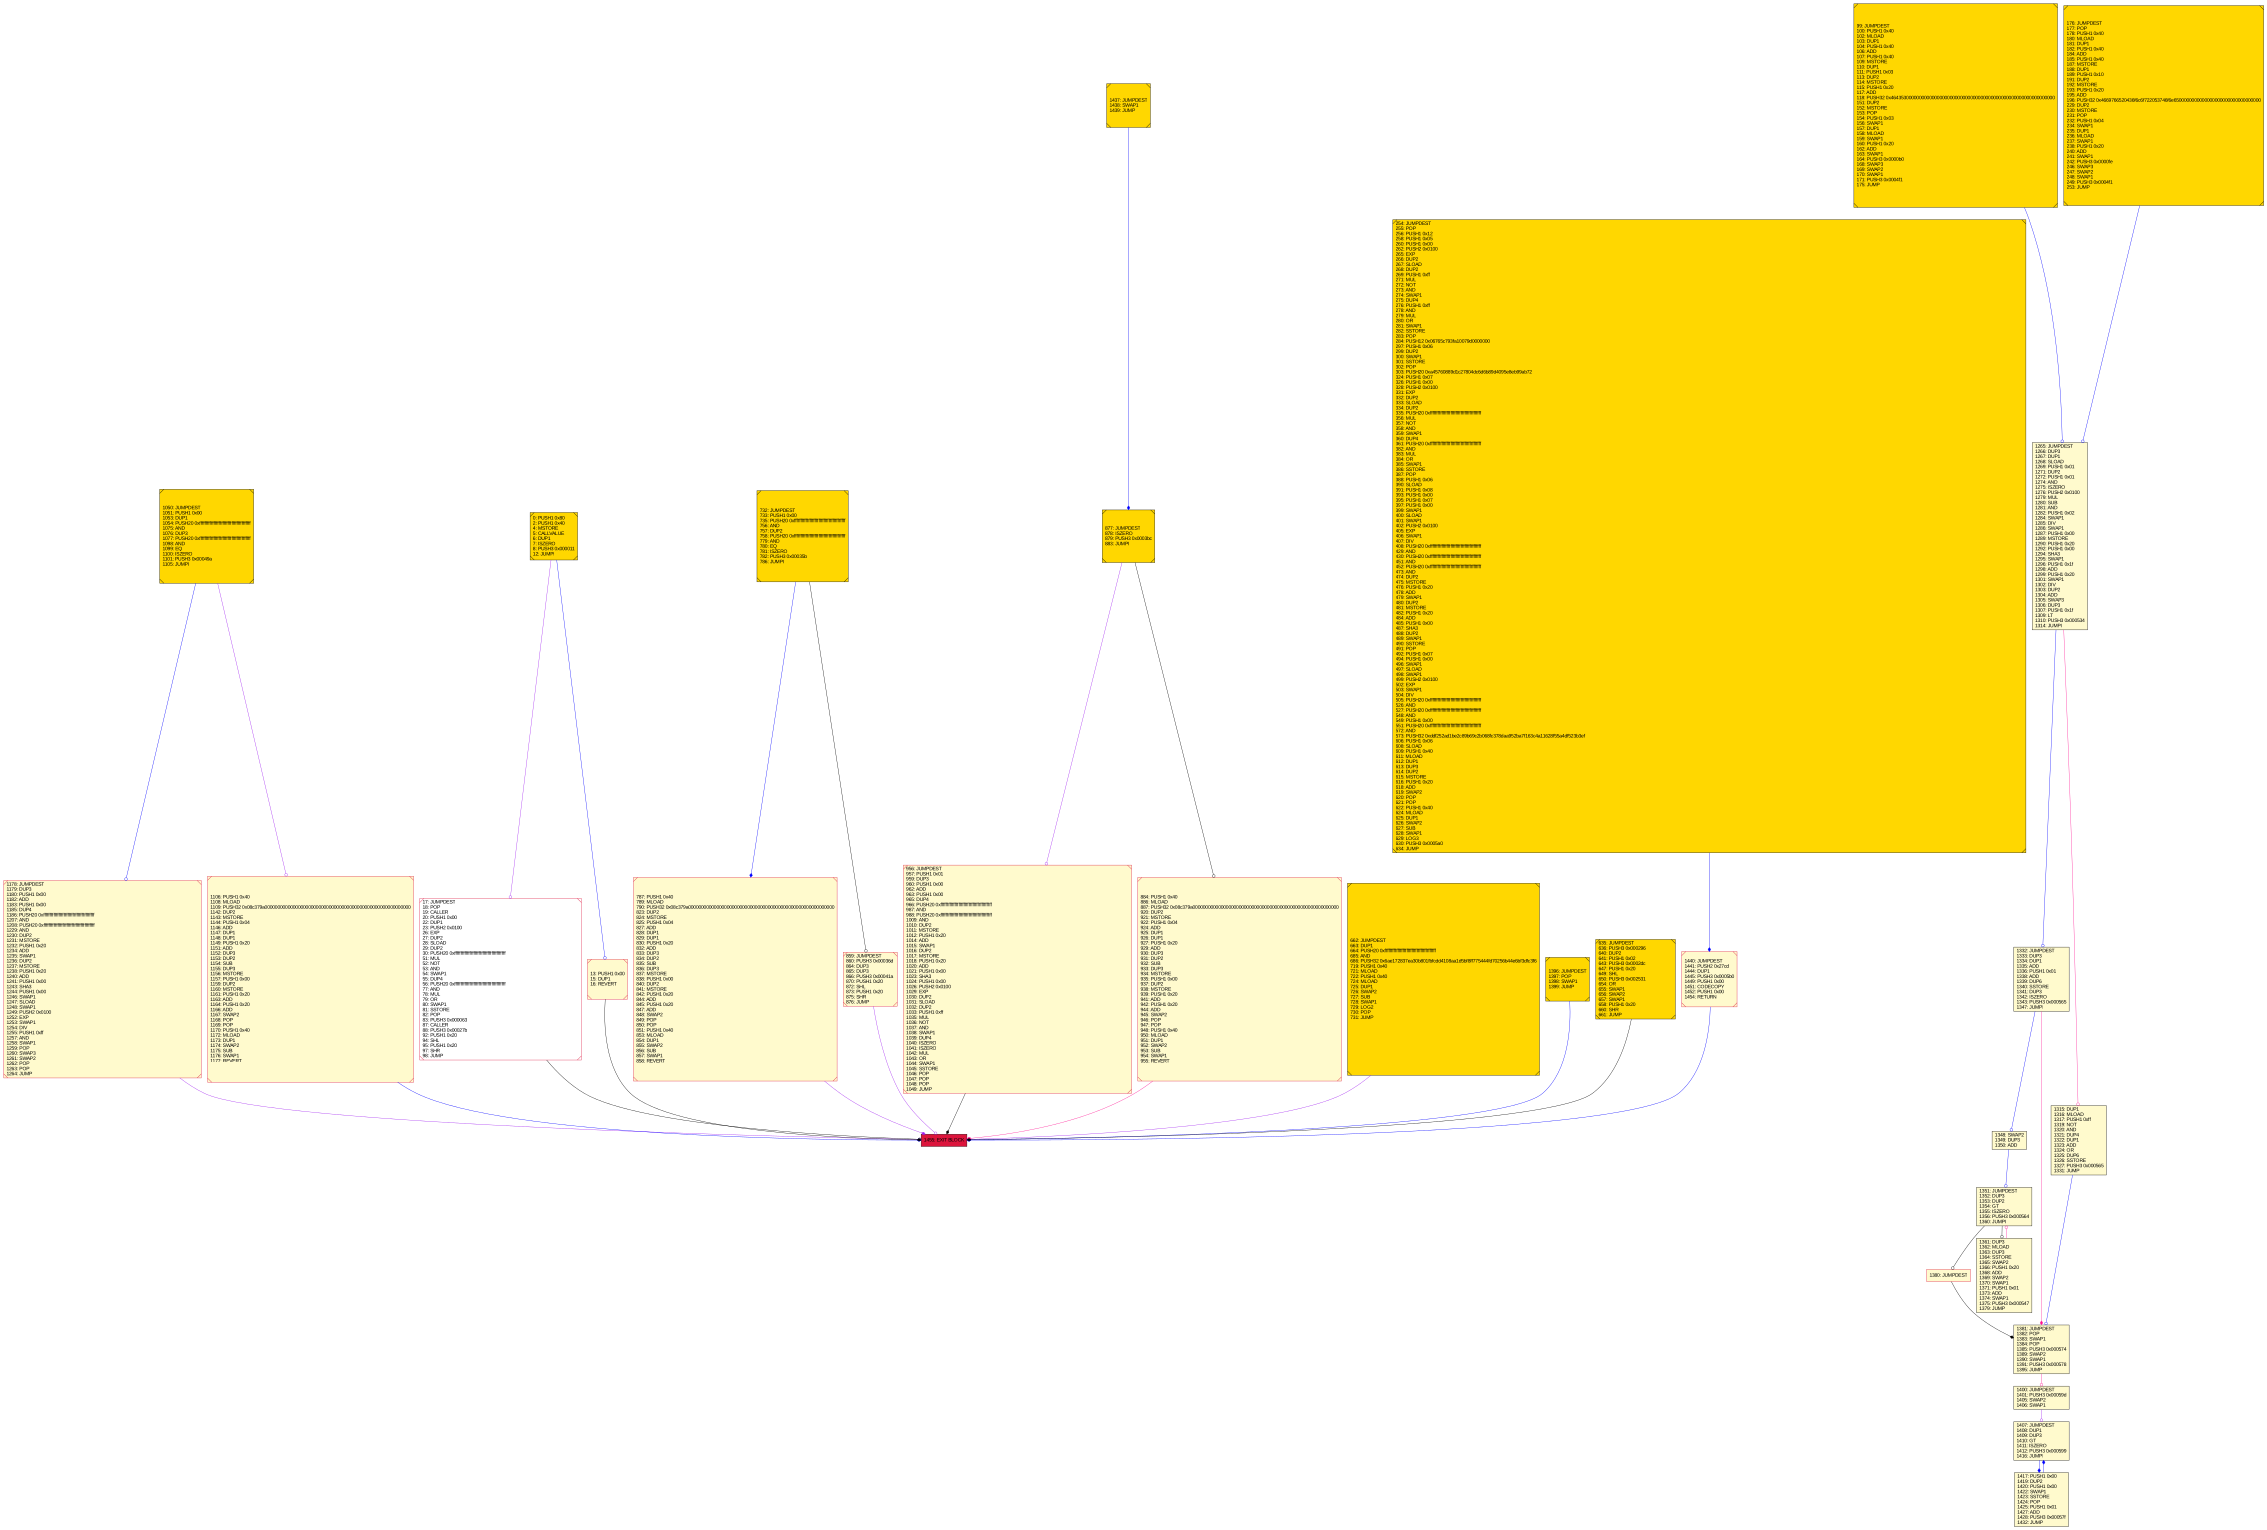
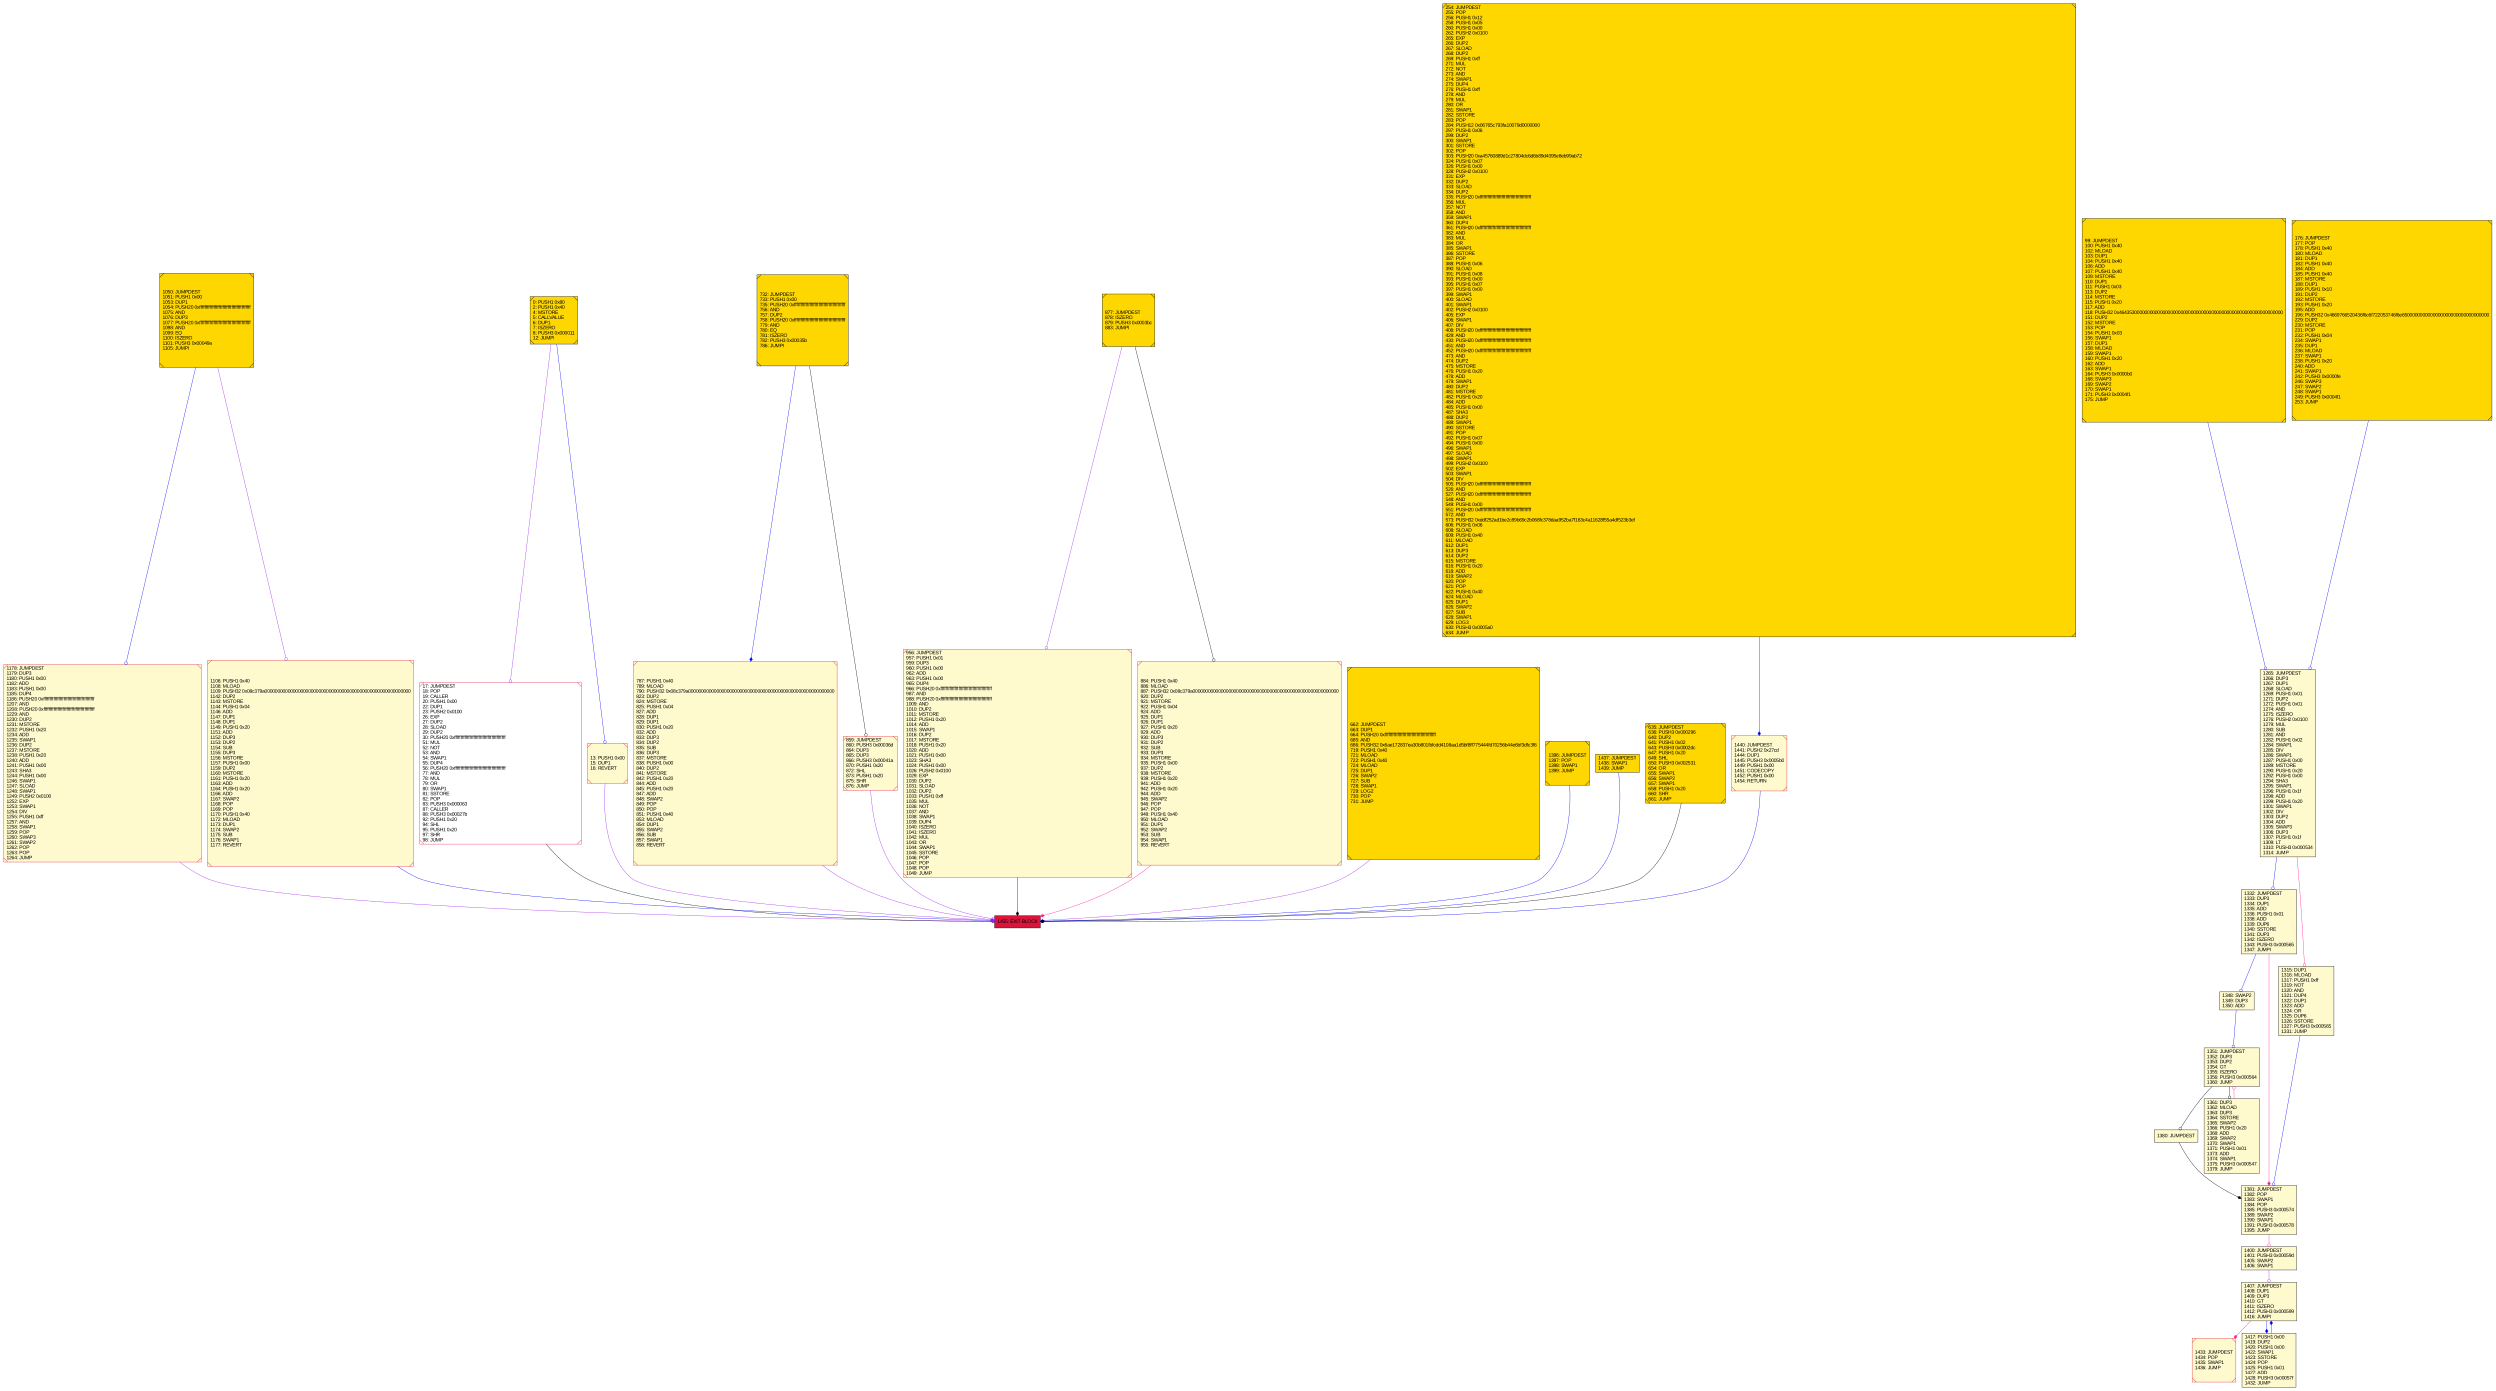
node "1437: JUMPDEST 1438: SWAP1 1439: JUMP": shape Msquare -> box
edge "1437: JUMPDEST 1438: SWAP1 1439: JUMP" -> "877: JUMPDEST 878: ISZERO 879: PUSH3 0x0003bc 883: JUMPI": now "1437: JUMPDEST 1438: SWAP1 1439: JUMP" -> "1455: EXIT BLOCK"
edge "13: PUSH1 0x00 15: DUP1 16: REVERT" -> "1455: EXIT BLOCK": color black -> purple
node "1380: JUMPDEST": color crimson -> black
node "1433: JUMPDEST 1434: POP 1435: SWAP1 1436: JUMP": added
